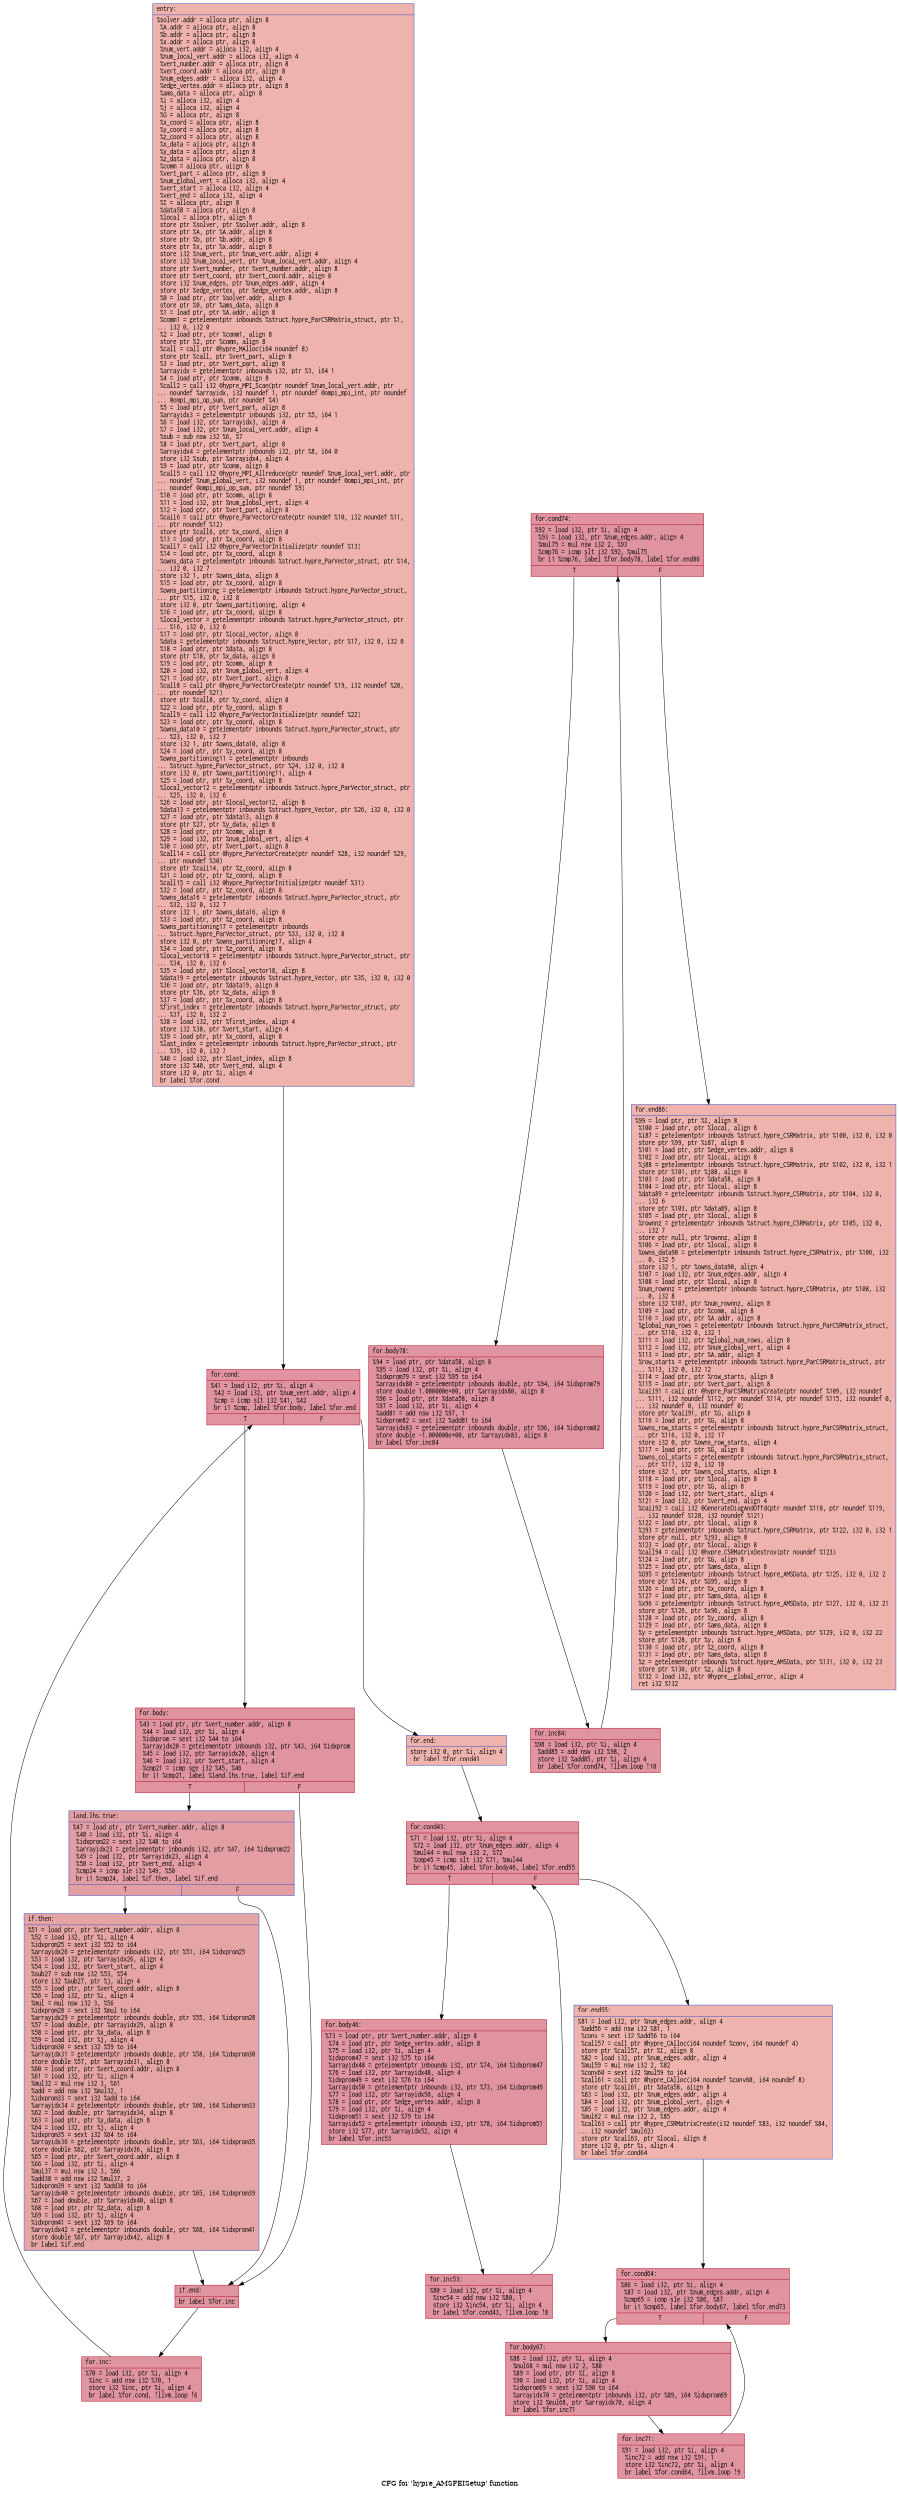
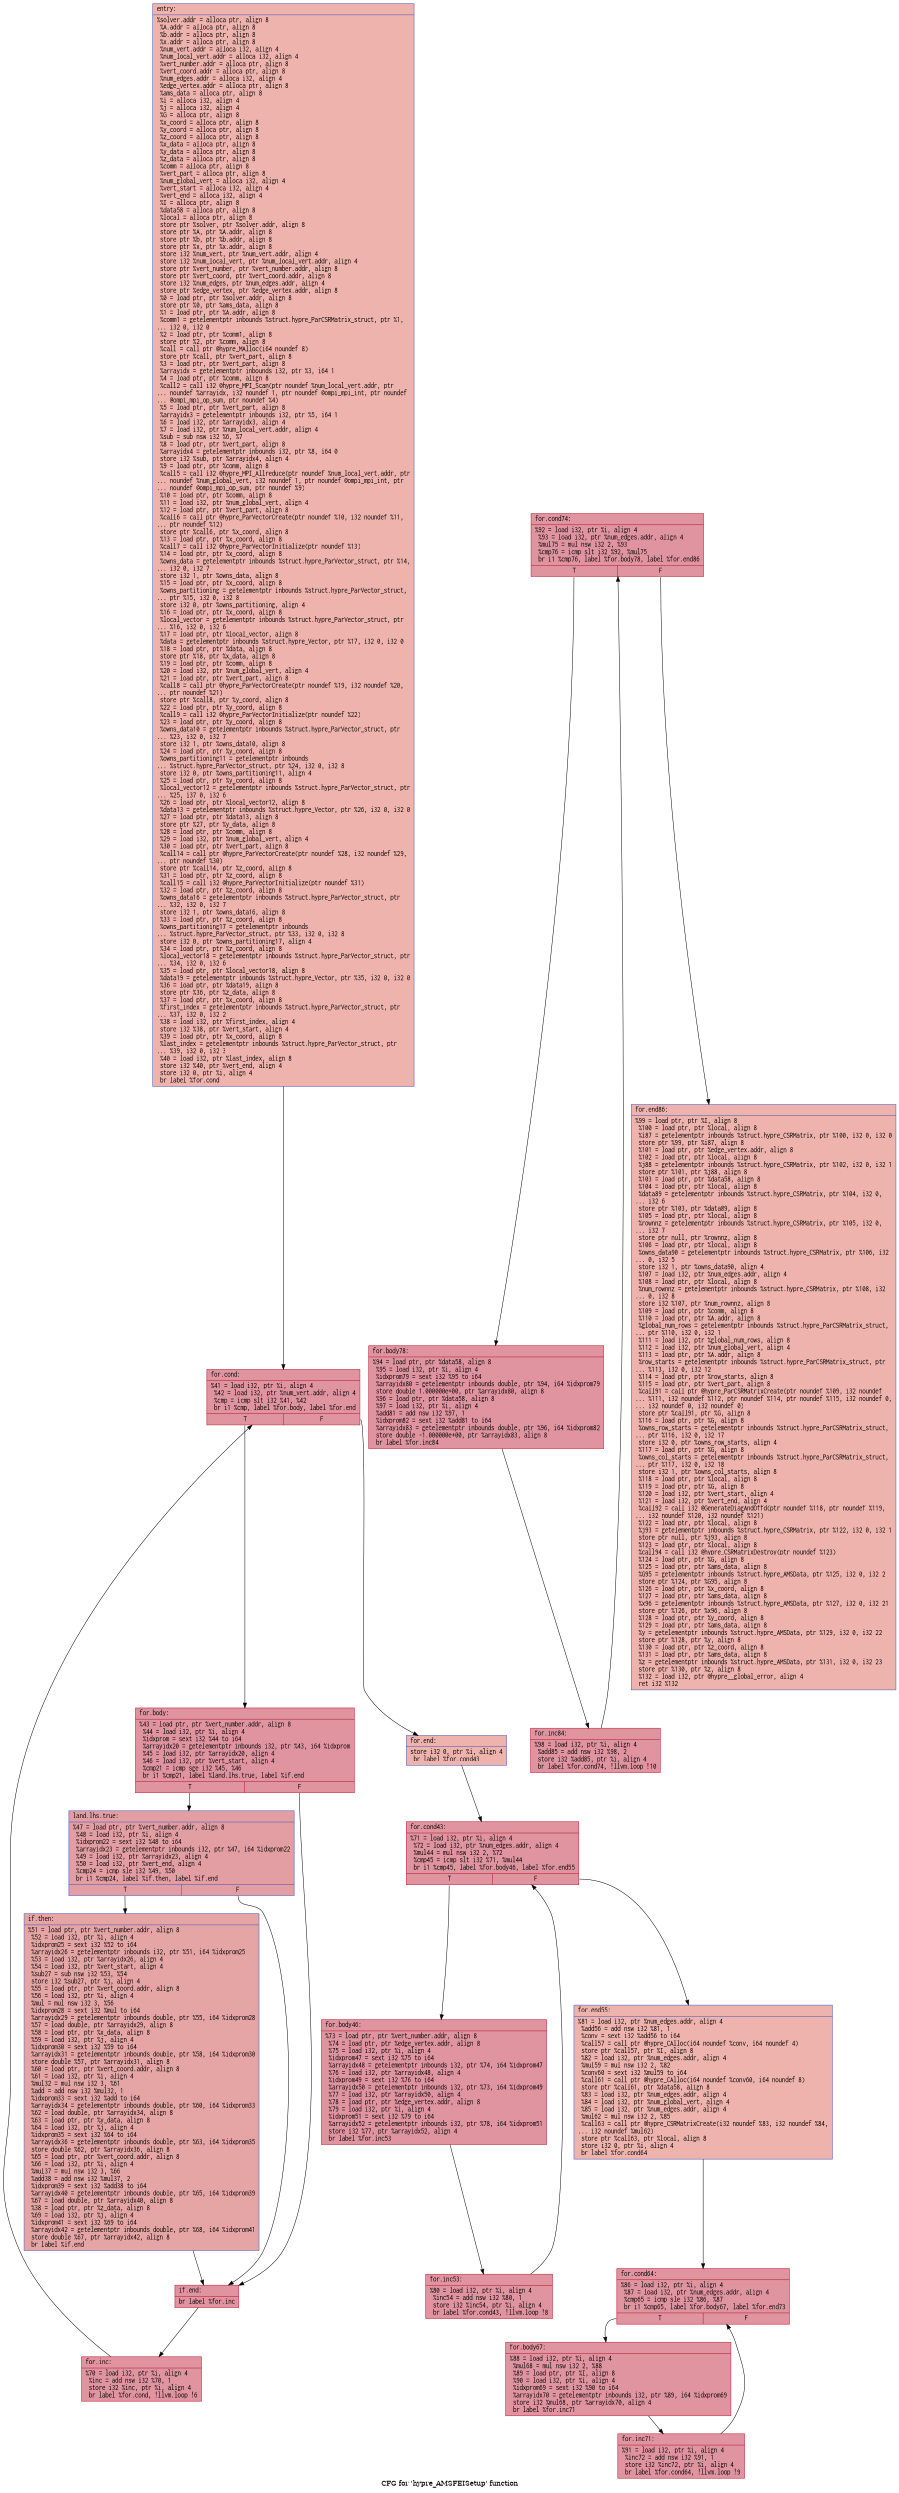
node "entry:": text "... %25, i32 0, i32 6" -> "... %25, i37 0, i32 6"
node "if.then:": text "%68 = load ptr, ptr %z_data, align 8" -> "%38 = load ptr, ptr %z_data, align 8"
